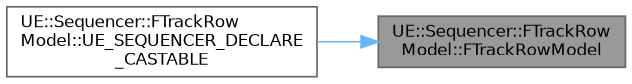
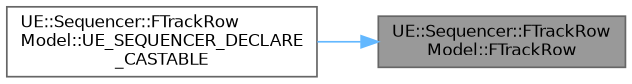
node "UE::Sequencer::FTrackRow Model::FTrackRowModel": label "UE::Sequencer::FTrackRow Model::FTrackRowModel" -> "UE::Sequencer::FTrackRow Model::FTrackRow"
